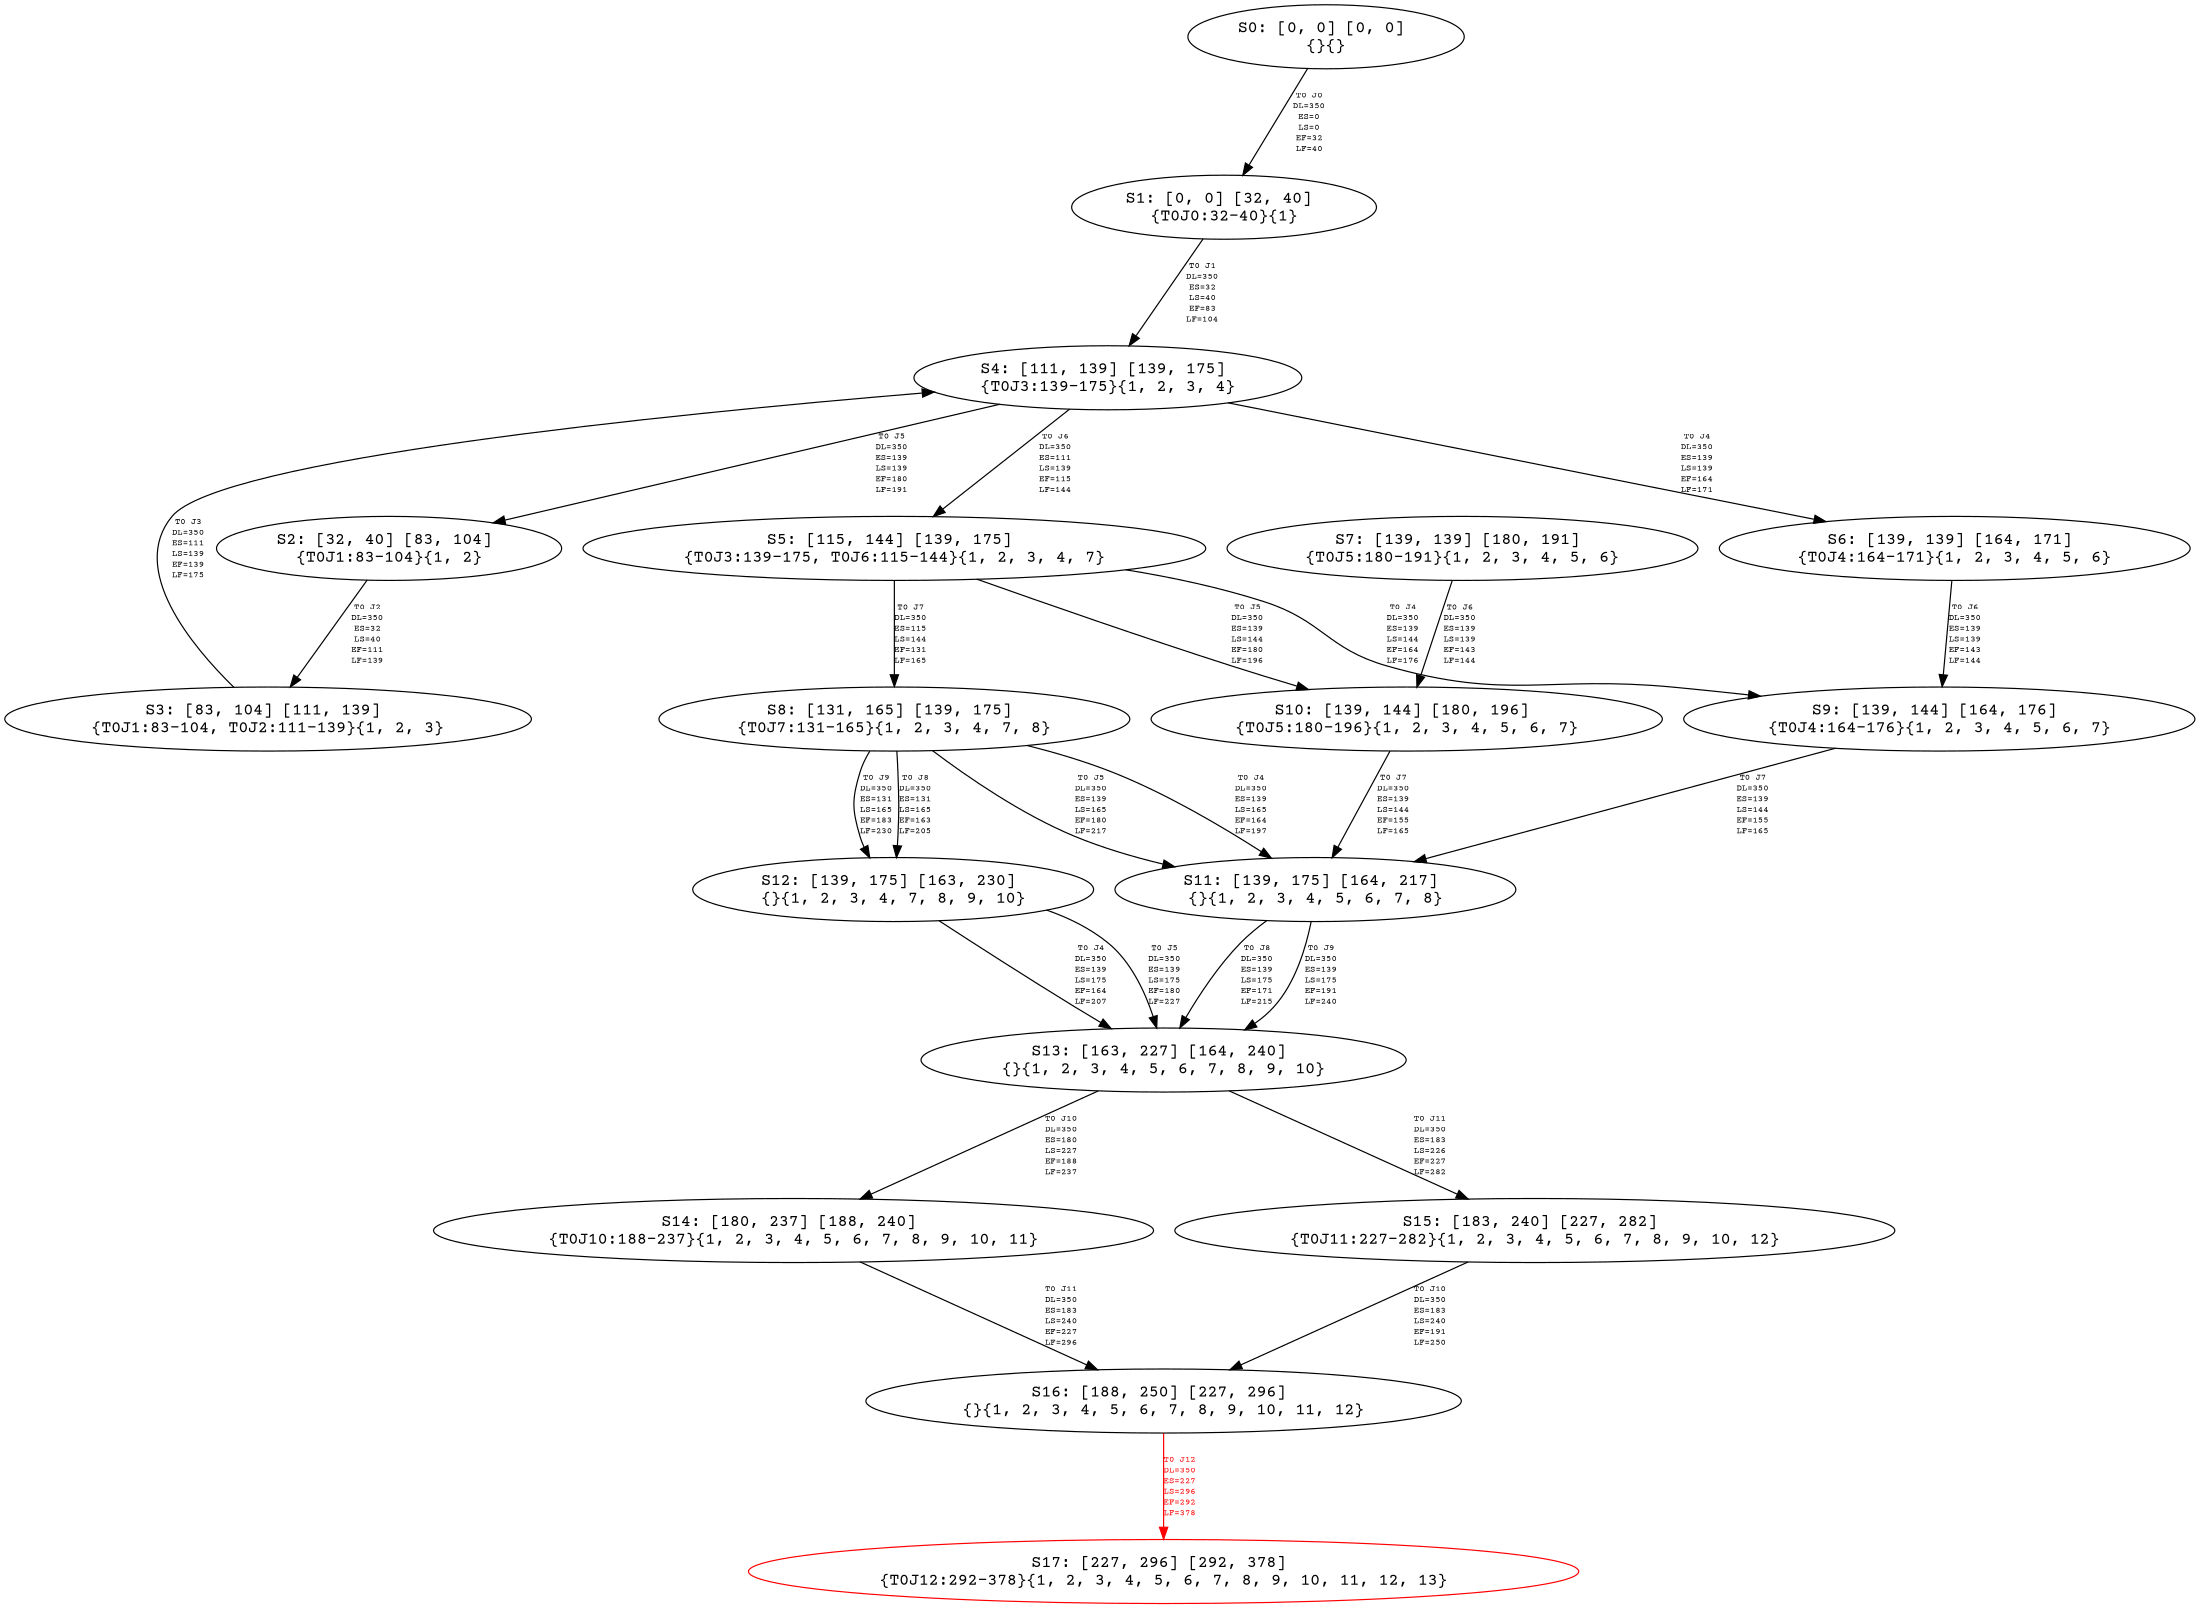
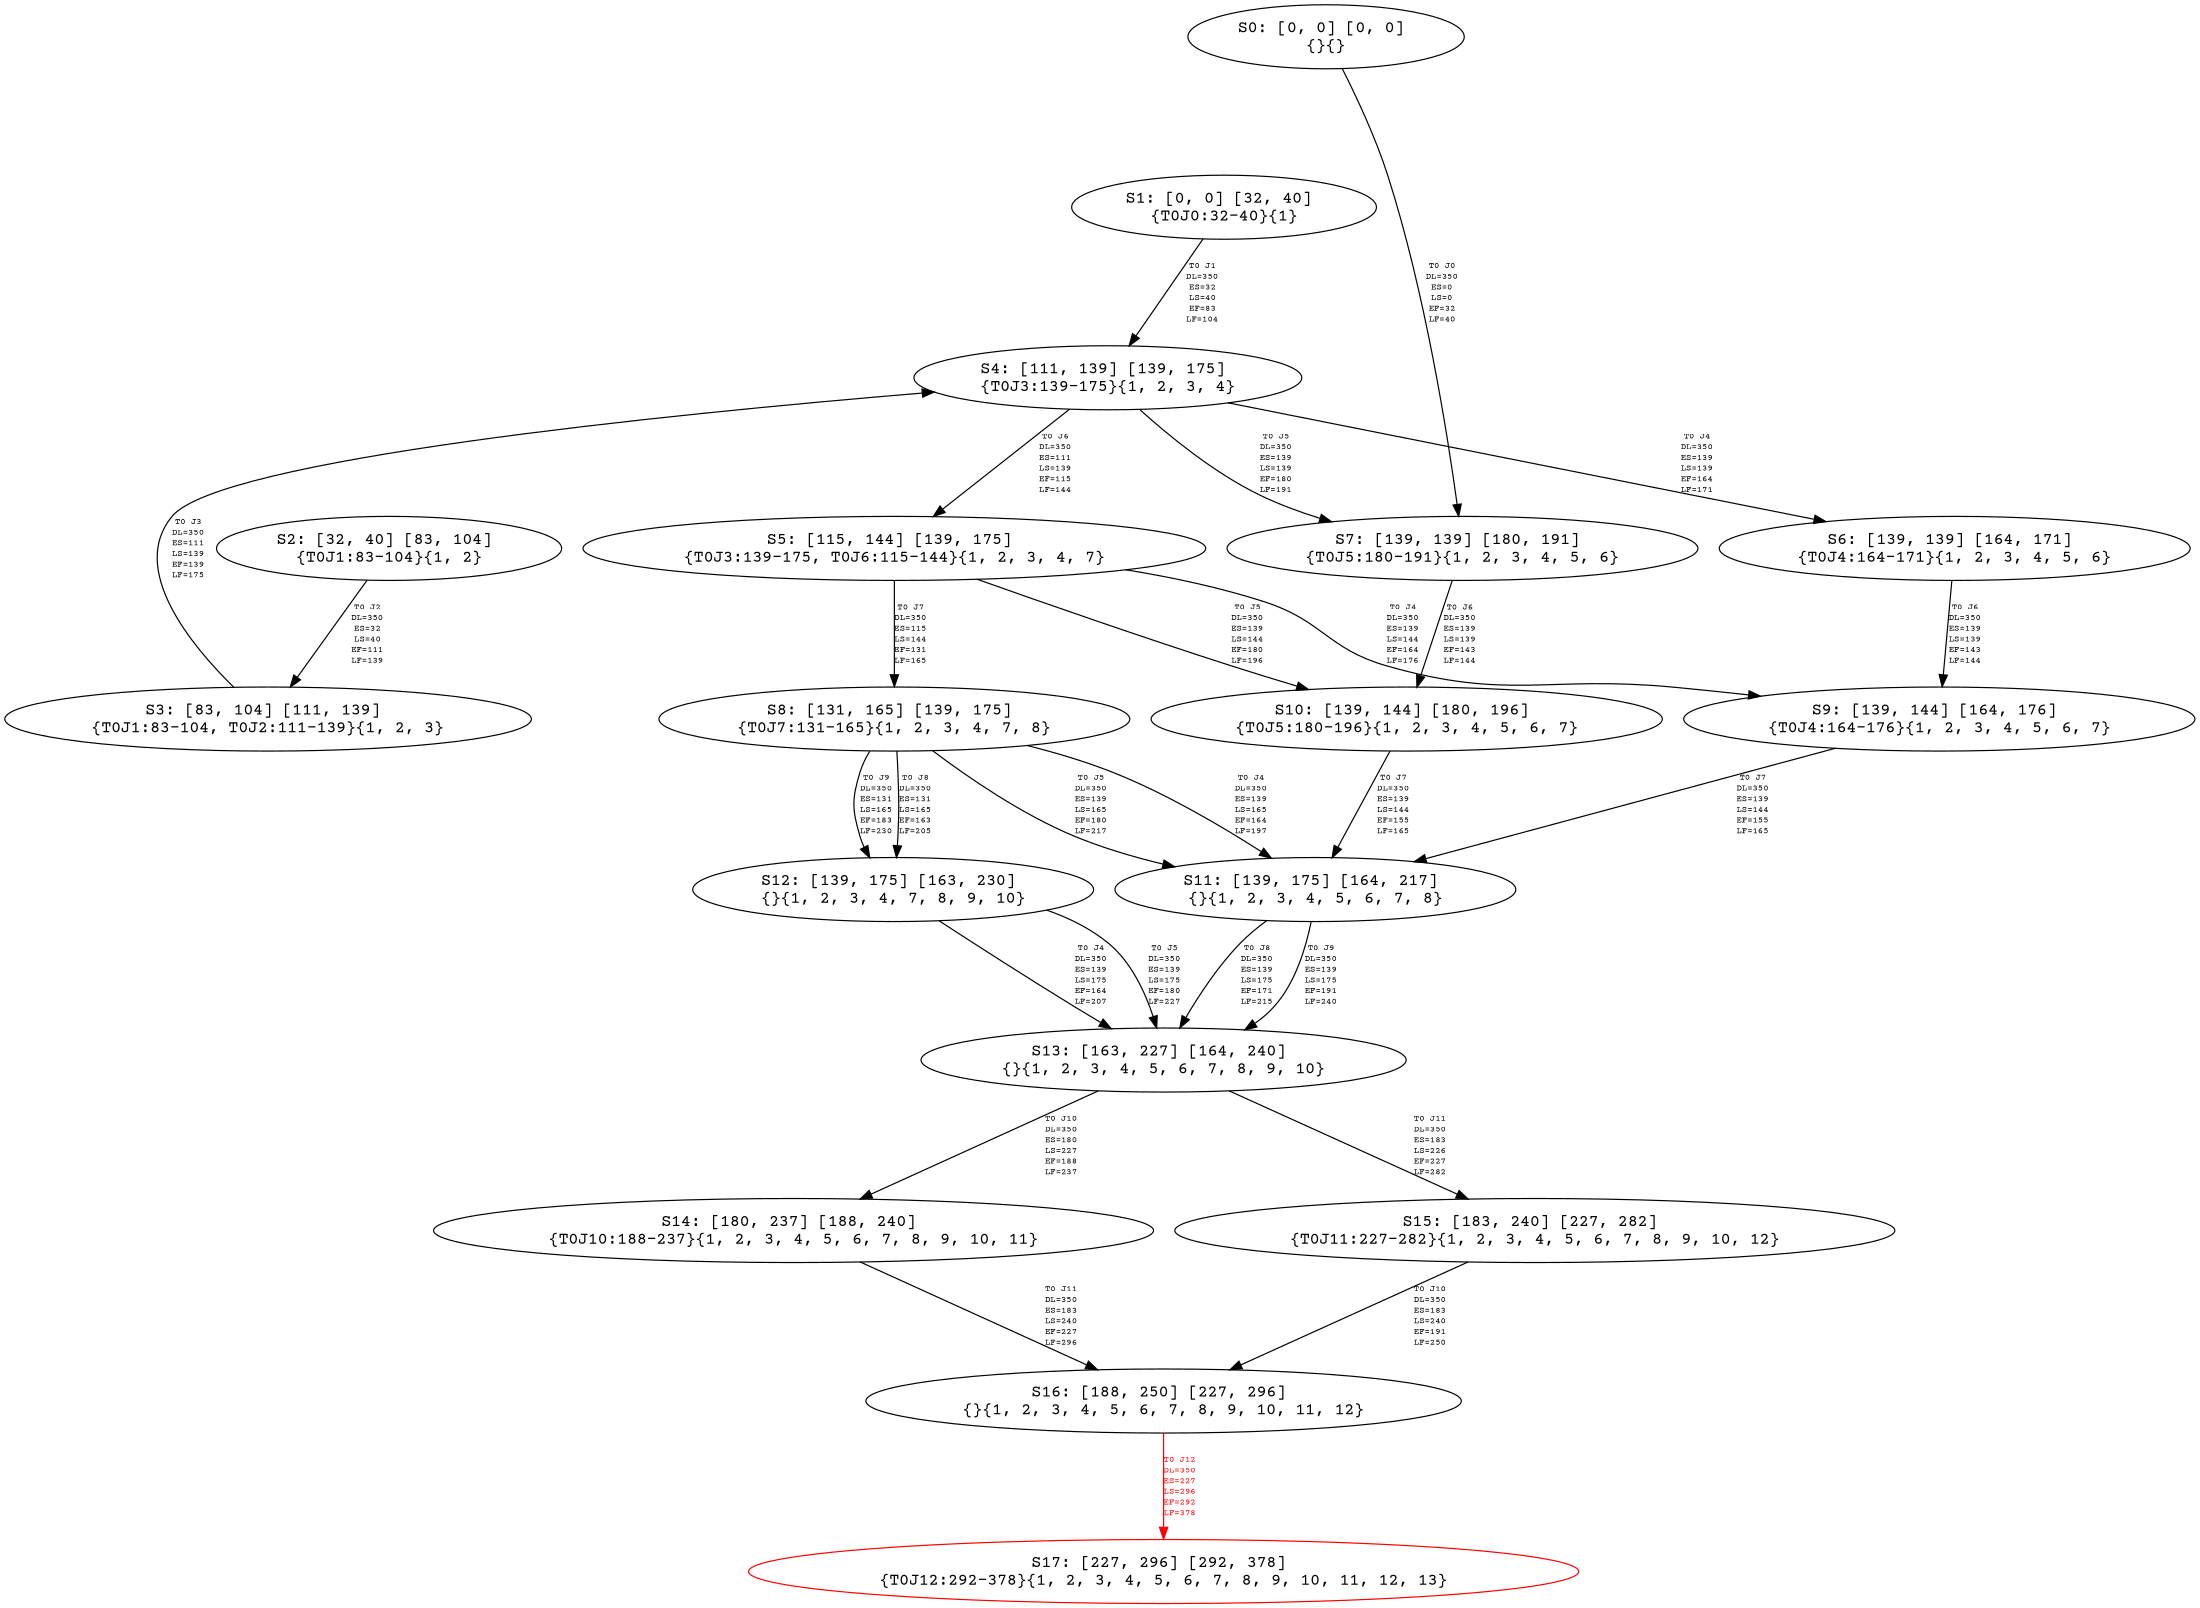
edge "S0: [0, 0] [0, 0] {}{}" -> "S1: [0, 0] [32, 40] {T0J0:32-40}{1}": now "S0: [0, 0] [0, 0] {}{}" -> "S7: [139, 139] [180, 191] {T0J5:180-191}{1, 2, 3, 4, 5, 6}"
edge "S4: [111, 139] [139, 175] {T0J3:139-175}{1, 2, 3, 4}" -> "S2: [32, 40] [83, 104] {T0J1:83-104}{1, 2}": now "S4: [111, 139] [139, 175] {T0J3:139-175}{1, 2, 3, 4}" -> "S7: [139, 139] [180, 191] {T0J5:180-191}{1, 2, 3, 4, 5, 6}"
